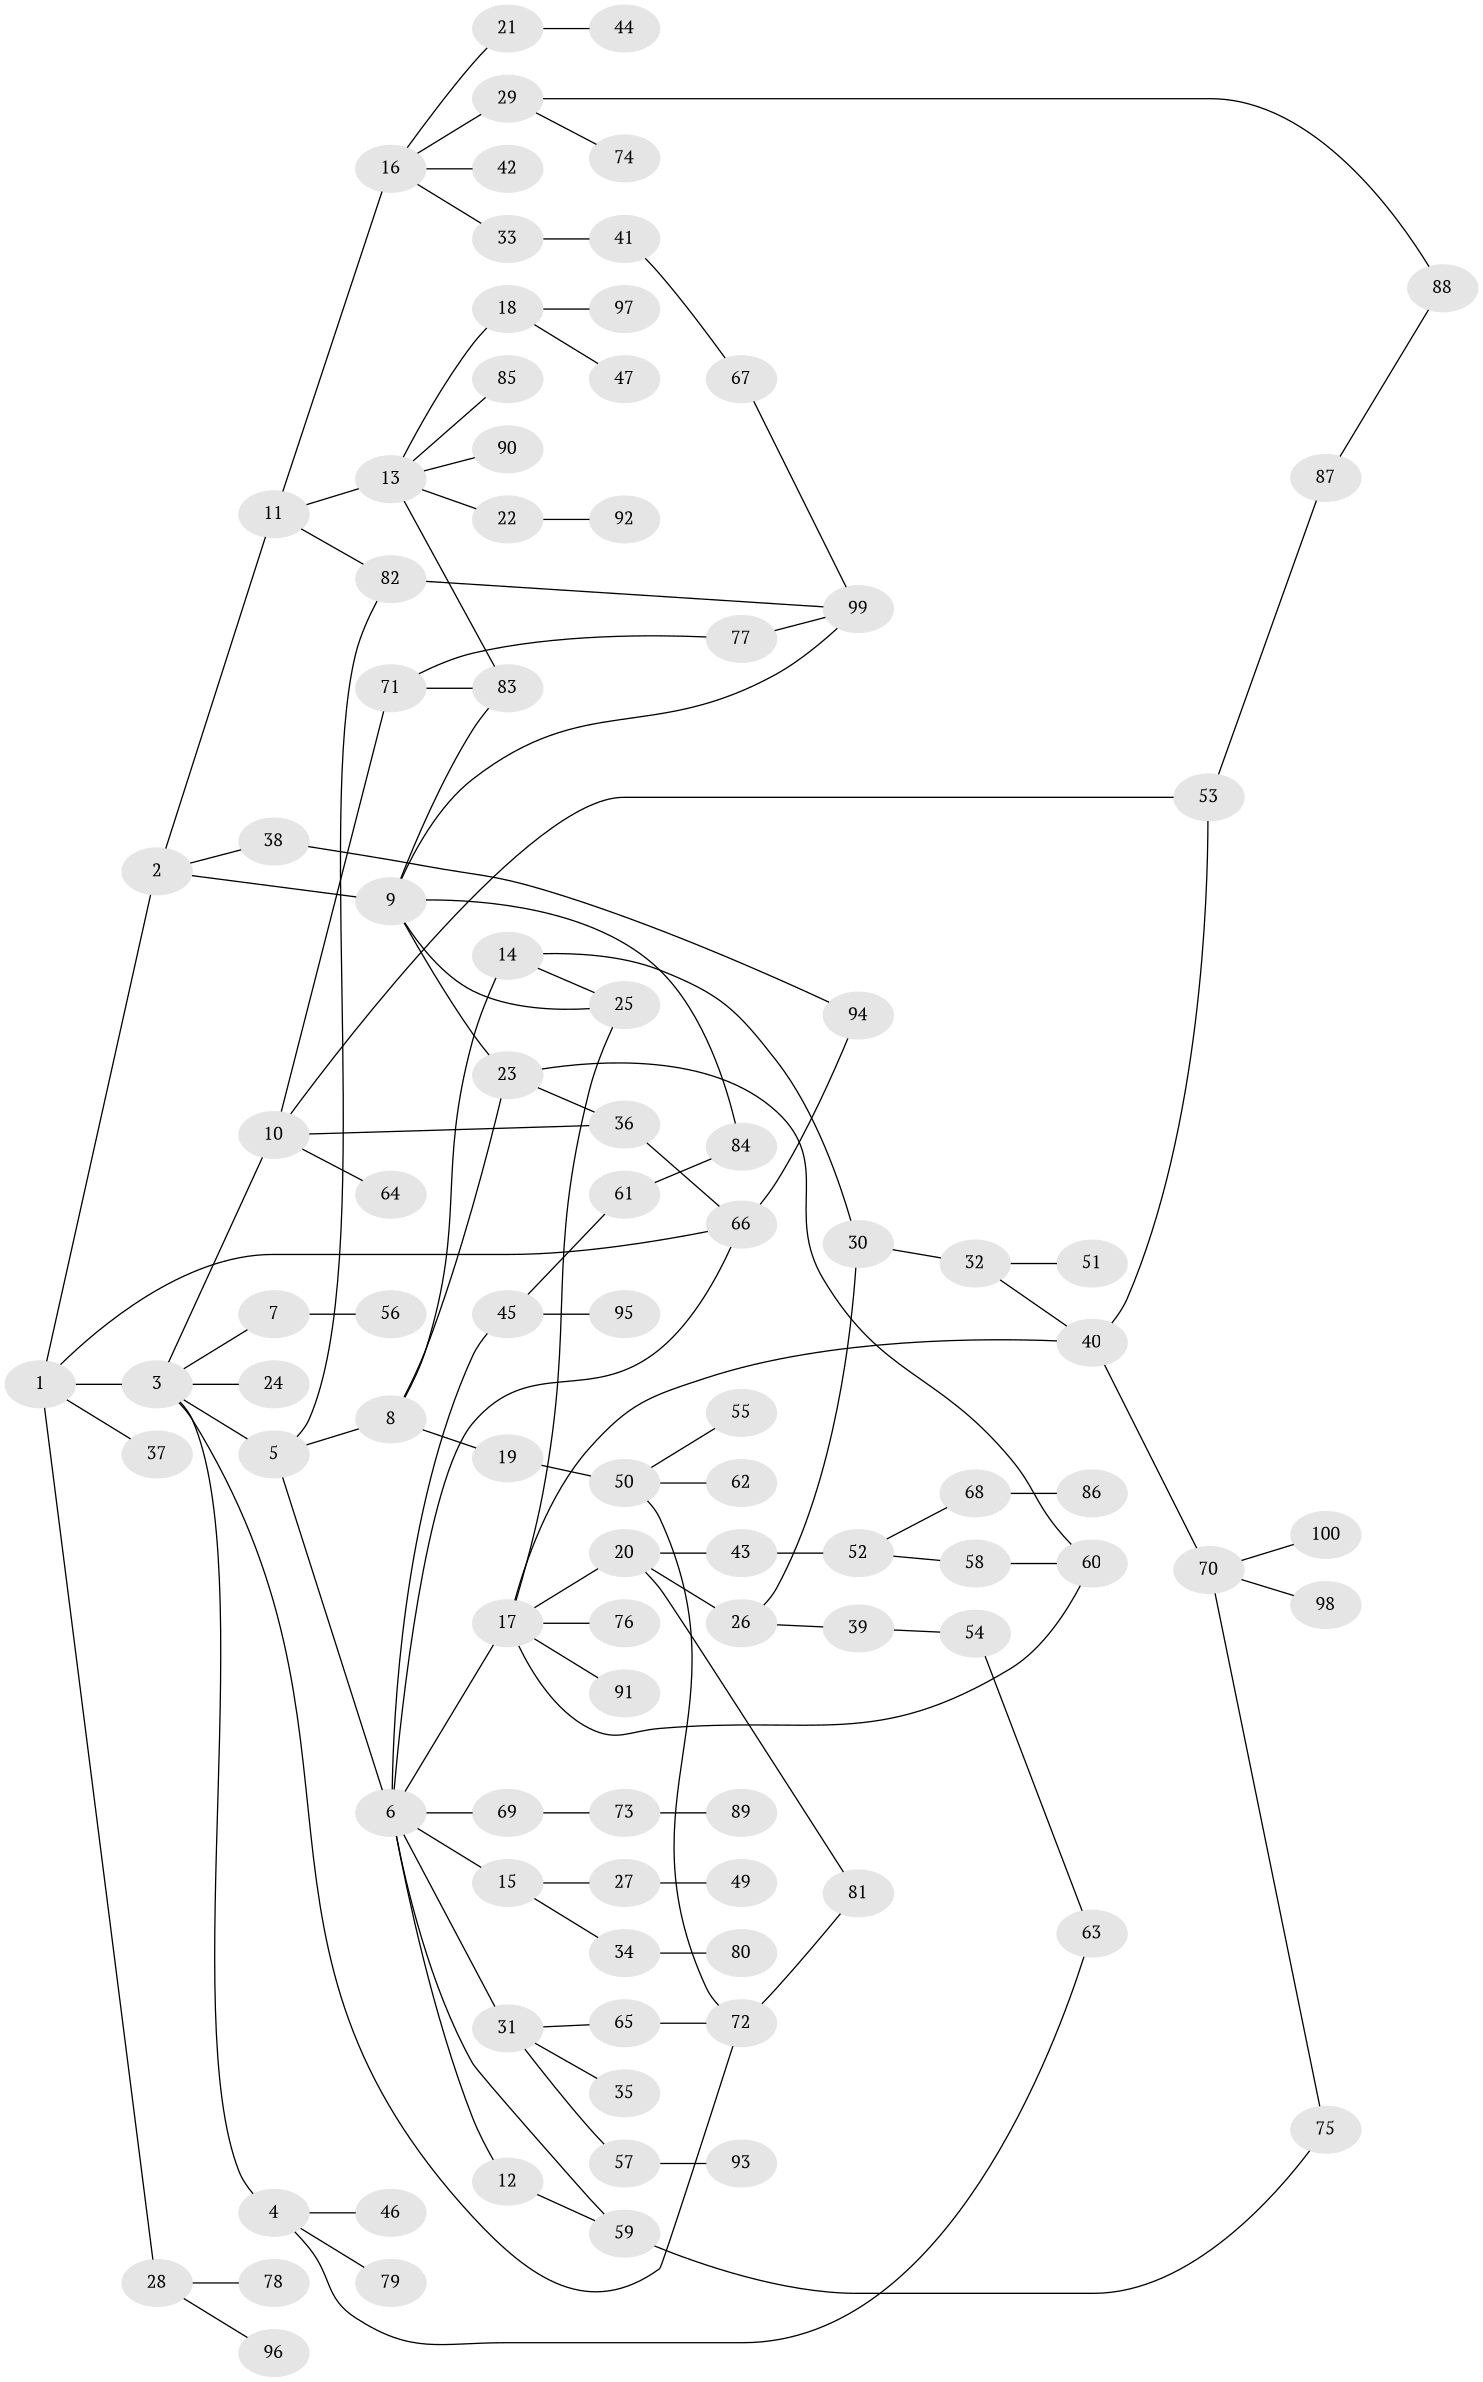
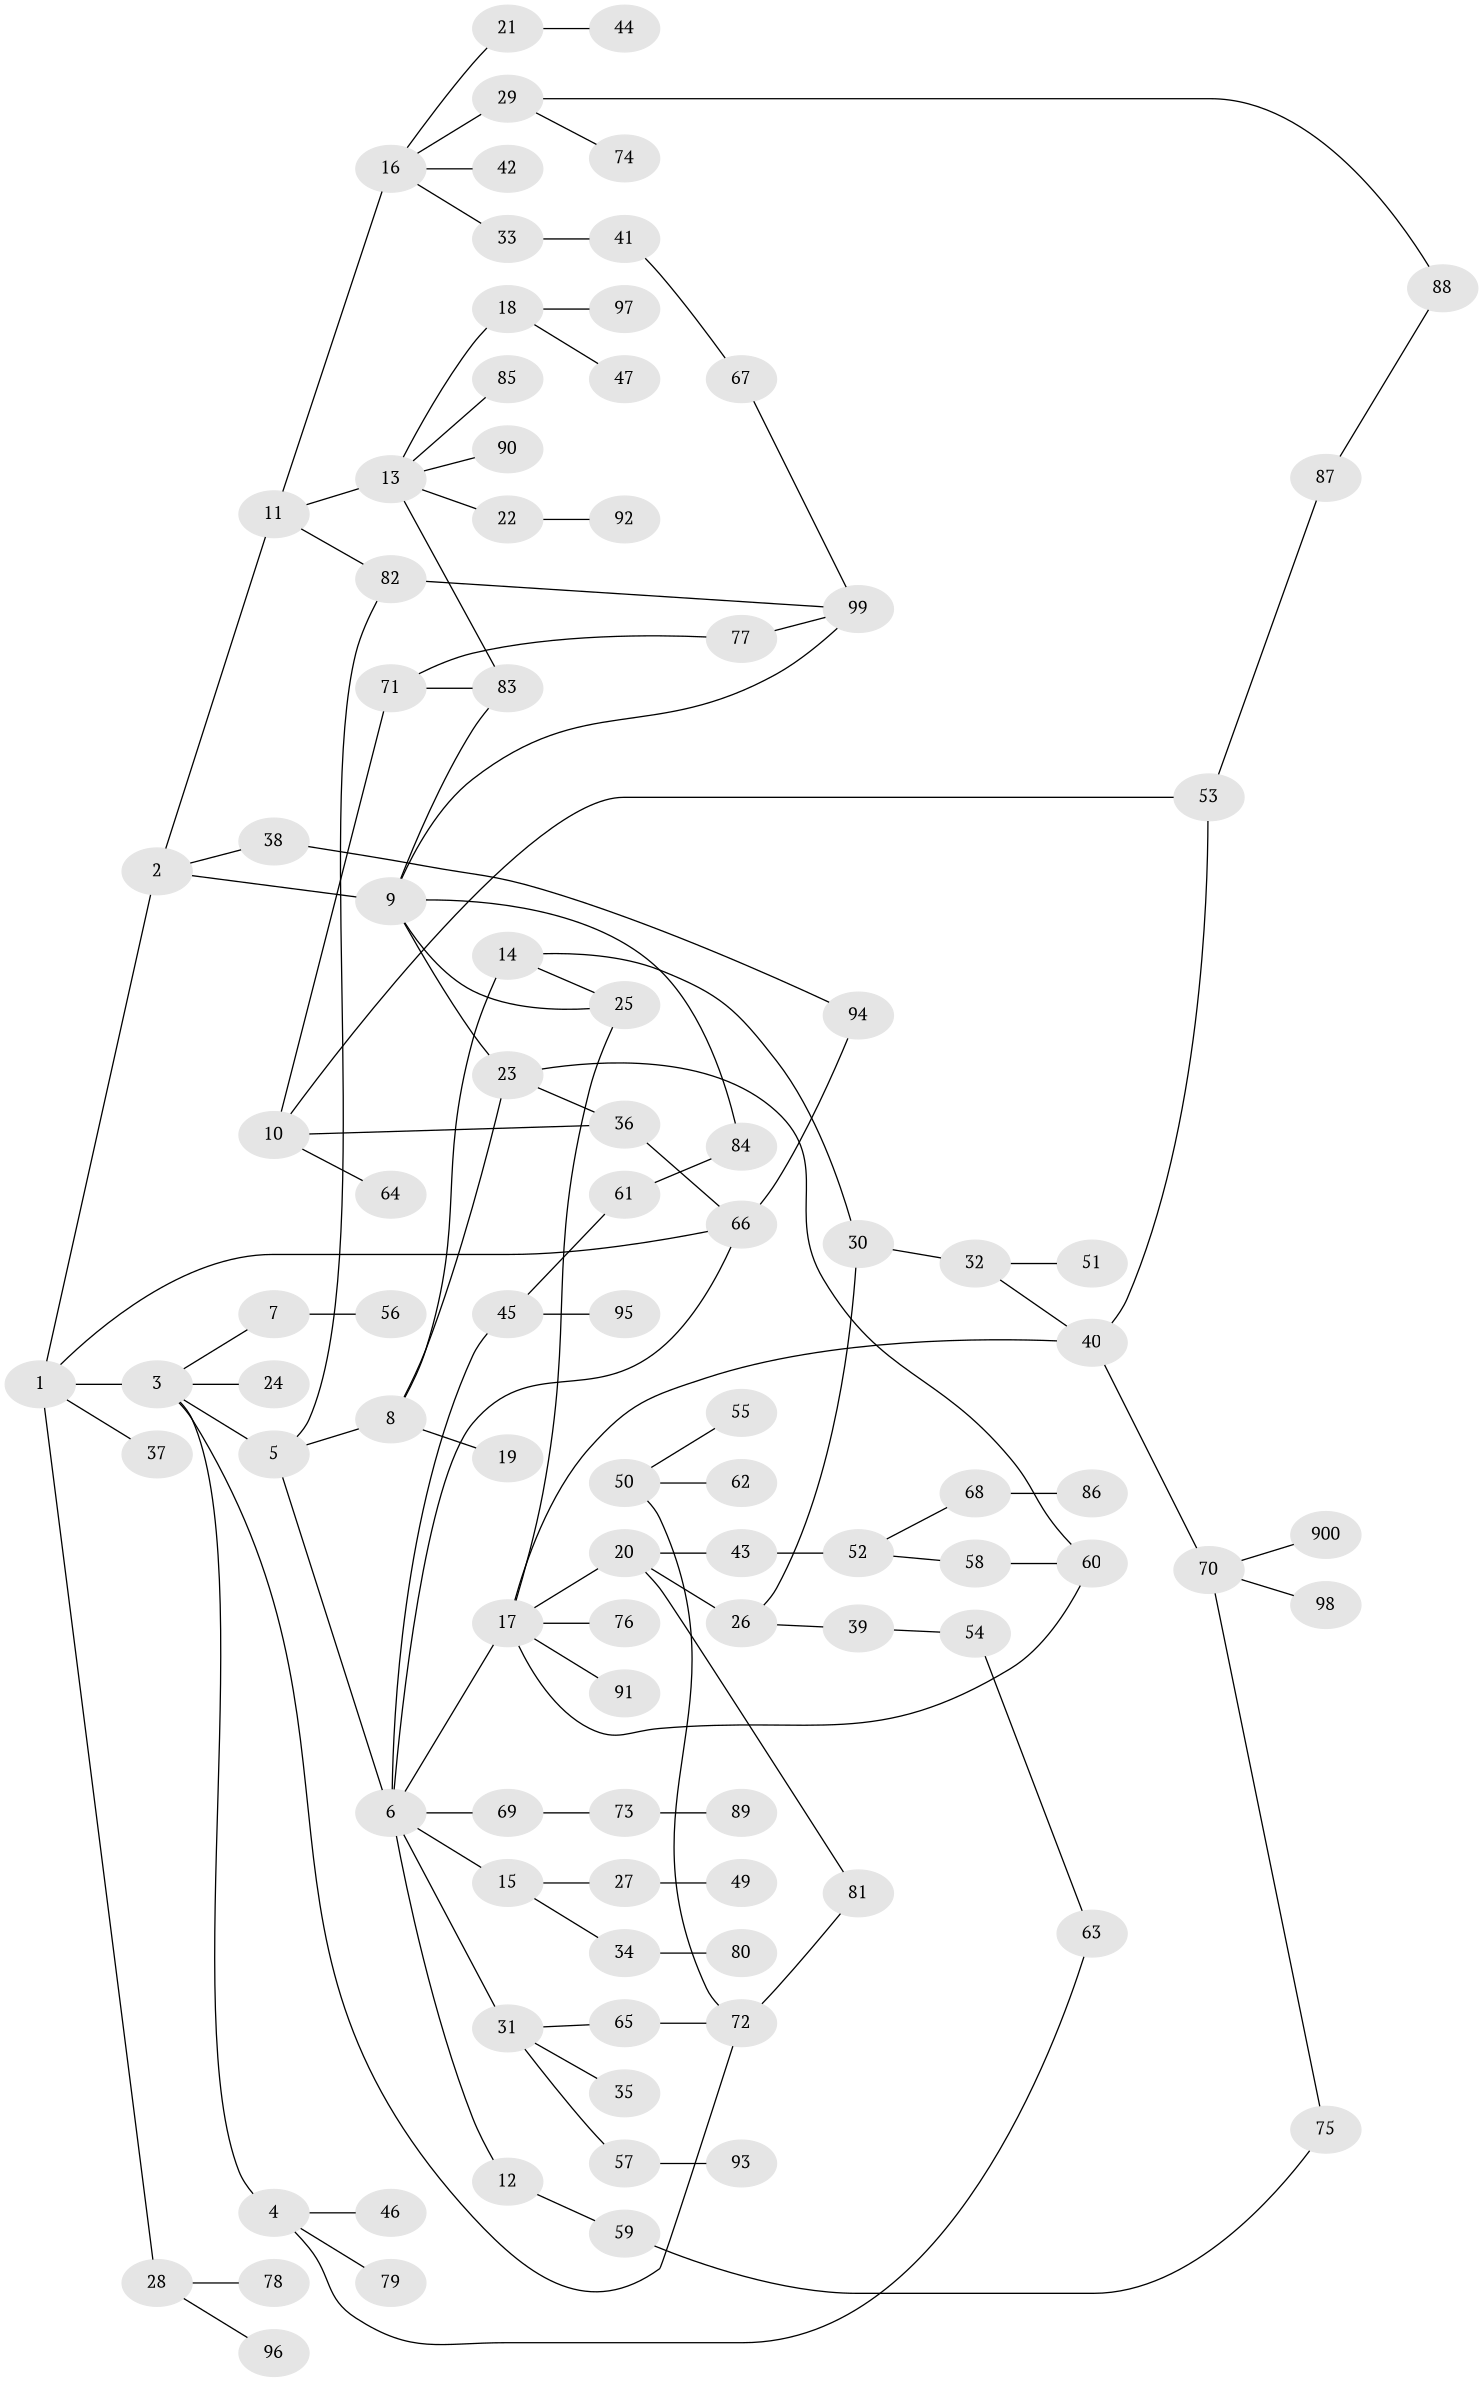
edge "10" -- "3": removed
edge "19" -- "50": removed
node "100": label "100" -> "900"
edge "6" -- "59": removed
